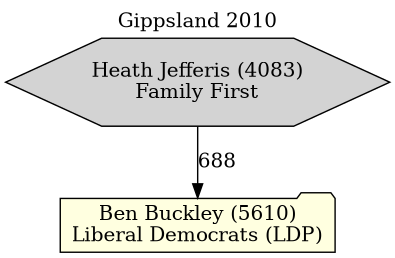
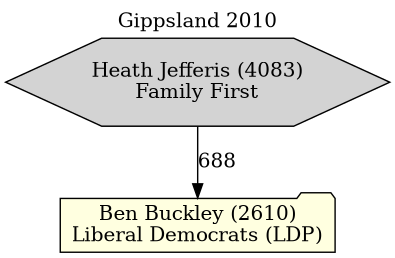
node "Ben Buckley (5610) Liberal Democrats (LDP)": label "Ben Buckley (5610) Liberal Democrats (LDP)" -> "Ben Buckley (2610) Liberal Democrats (LDP)"
